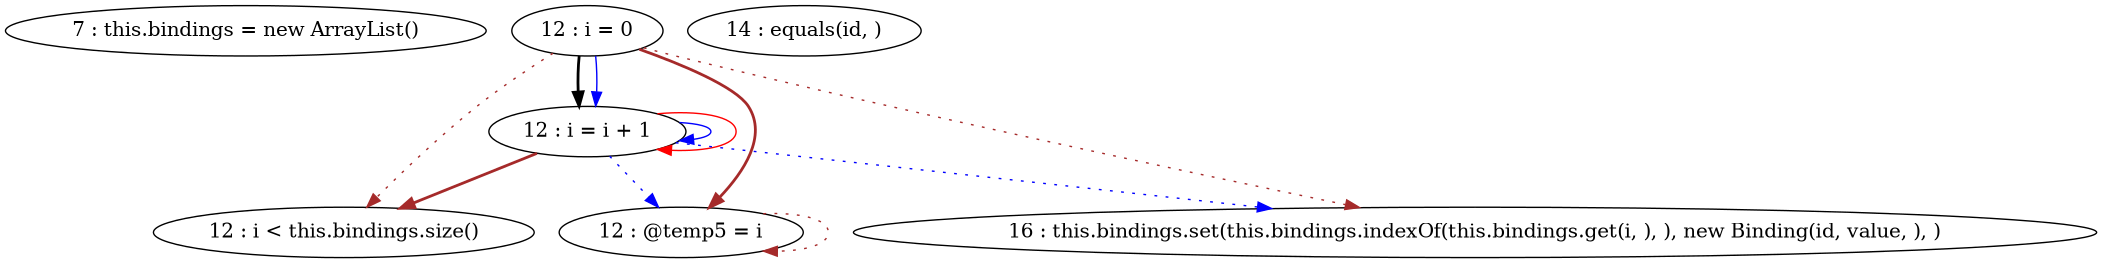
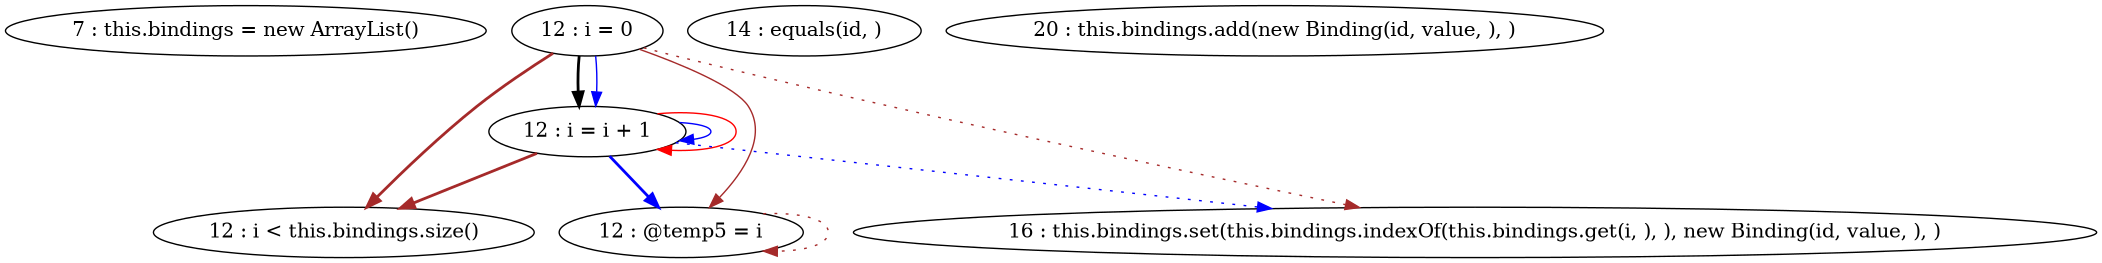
node "20 : this.bindings.add(new Binding(id, value, ), )": added
edge "12 : i = 0" -> "12 : @temp5 = i": style bold -> solid
edge "12 : i = 0" -> "12 : i < this.bindings.size()": style dotted -> bold
edge "12 : i = i + 1" -> "12 : @temp5 = i": style dotted -> bold
